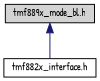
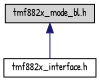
node "tmf889x_mode_bl.h": label "tmf889x_mode_bl.h" -> "tmf882x_mode_bl.h"
